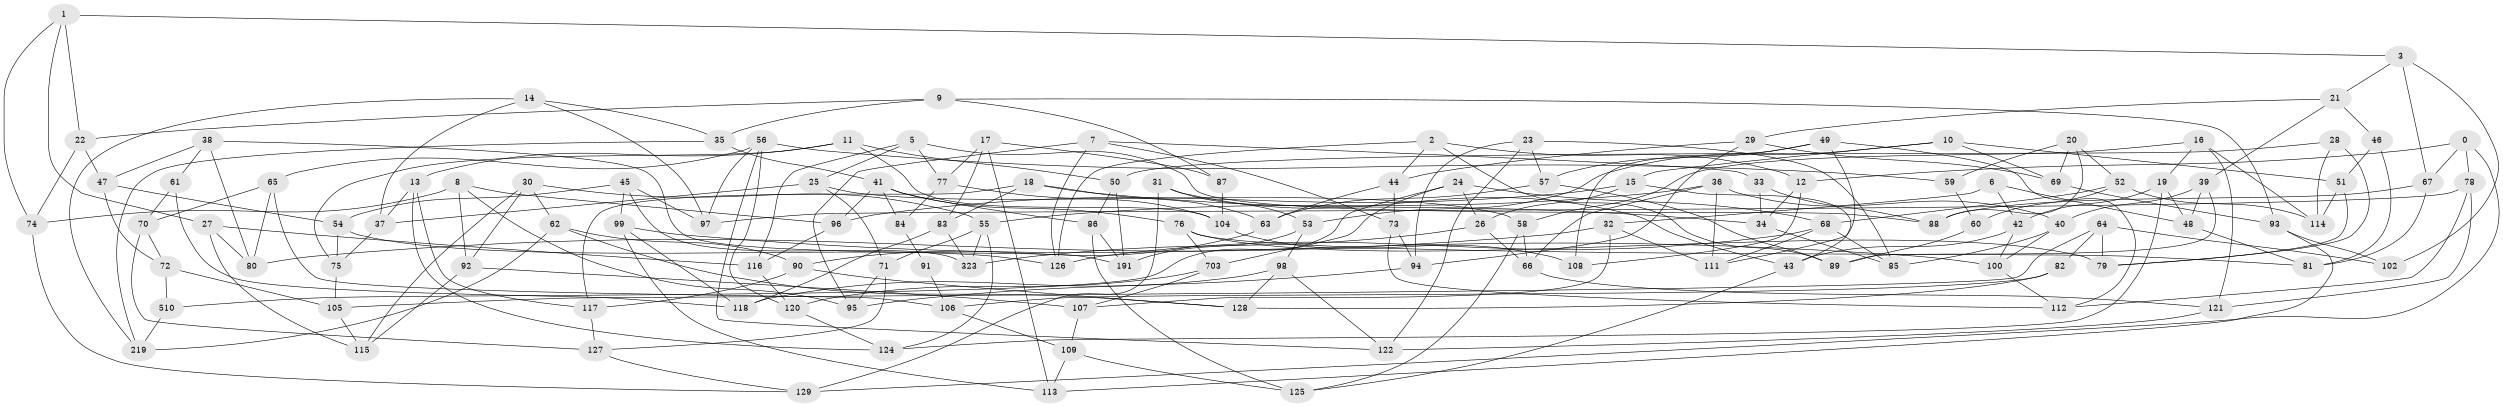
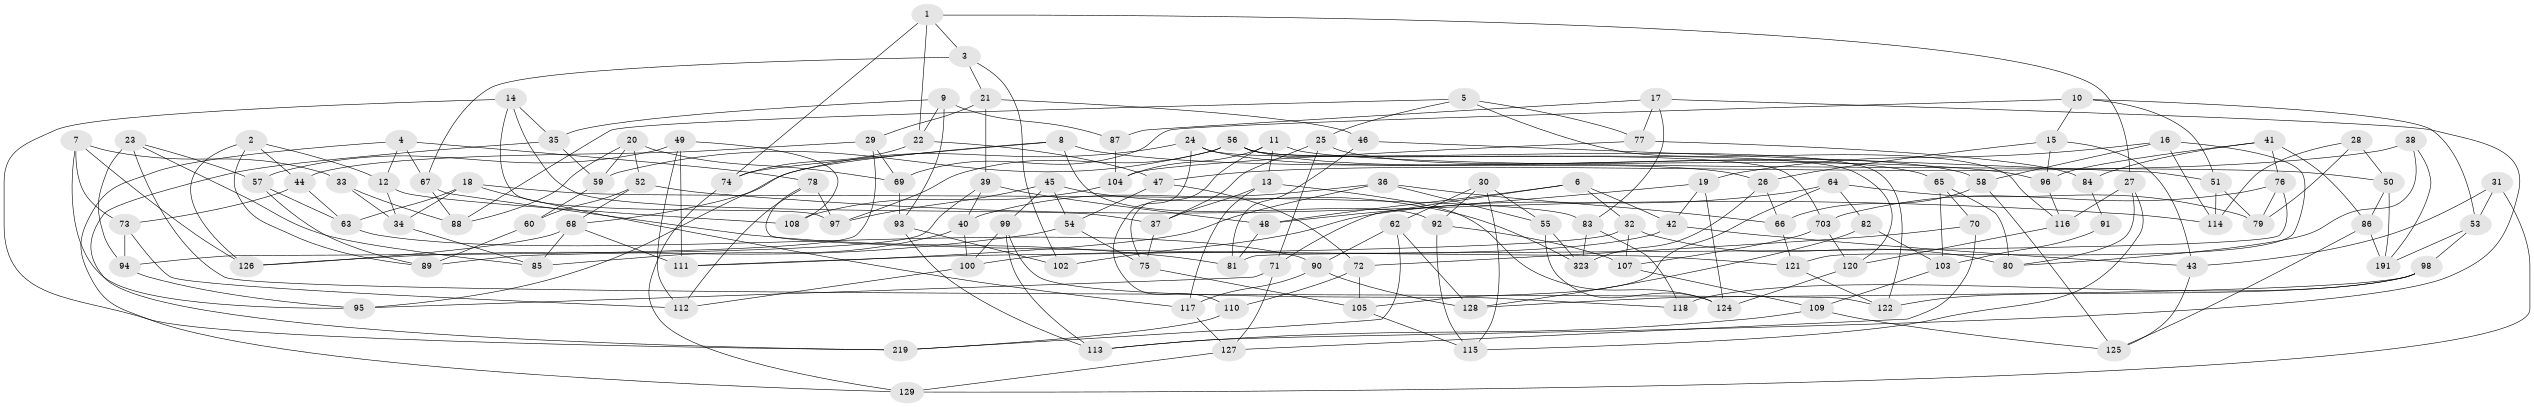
node "0": label "0" -> "4"
edge "35" -- "41": now "35" -- "59"
node "61": removed
edge "55" -- "71": now "6" -- "71"
node "510": label "510" -> "110"
node "106": label "106" -> "103"
